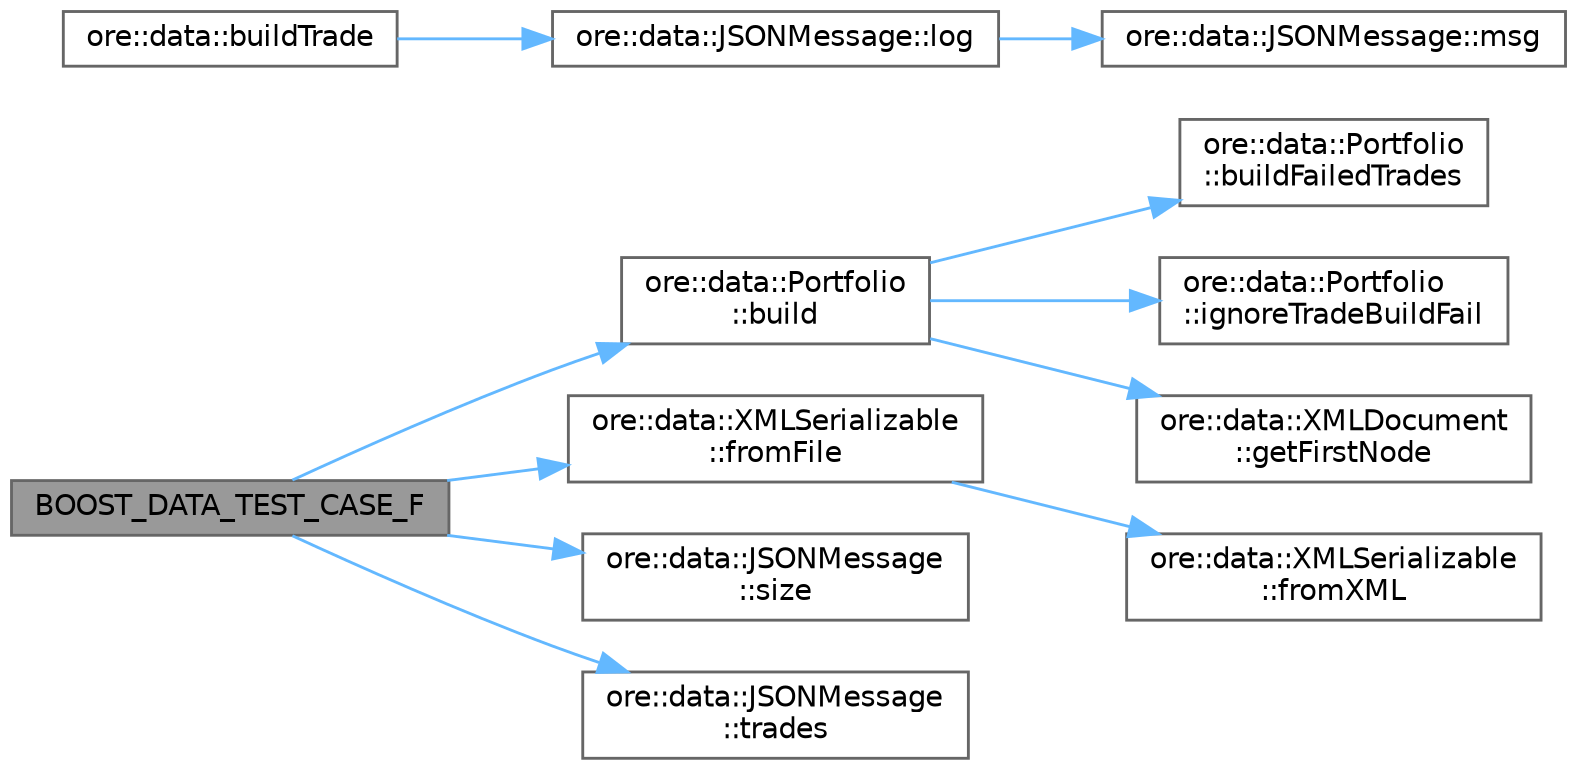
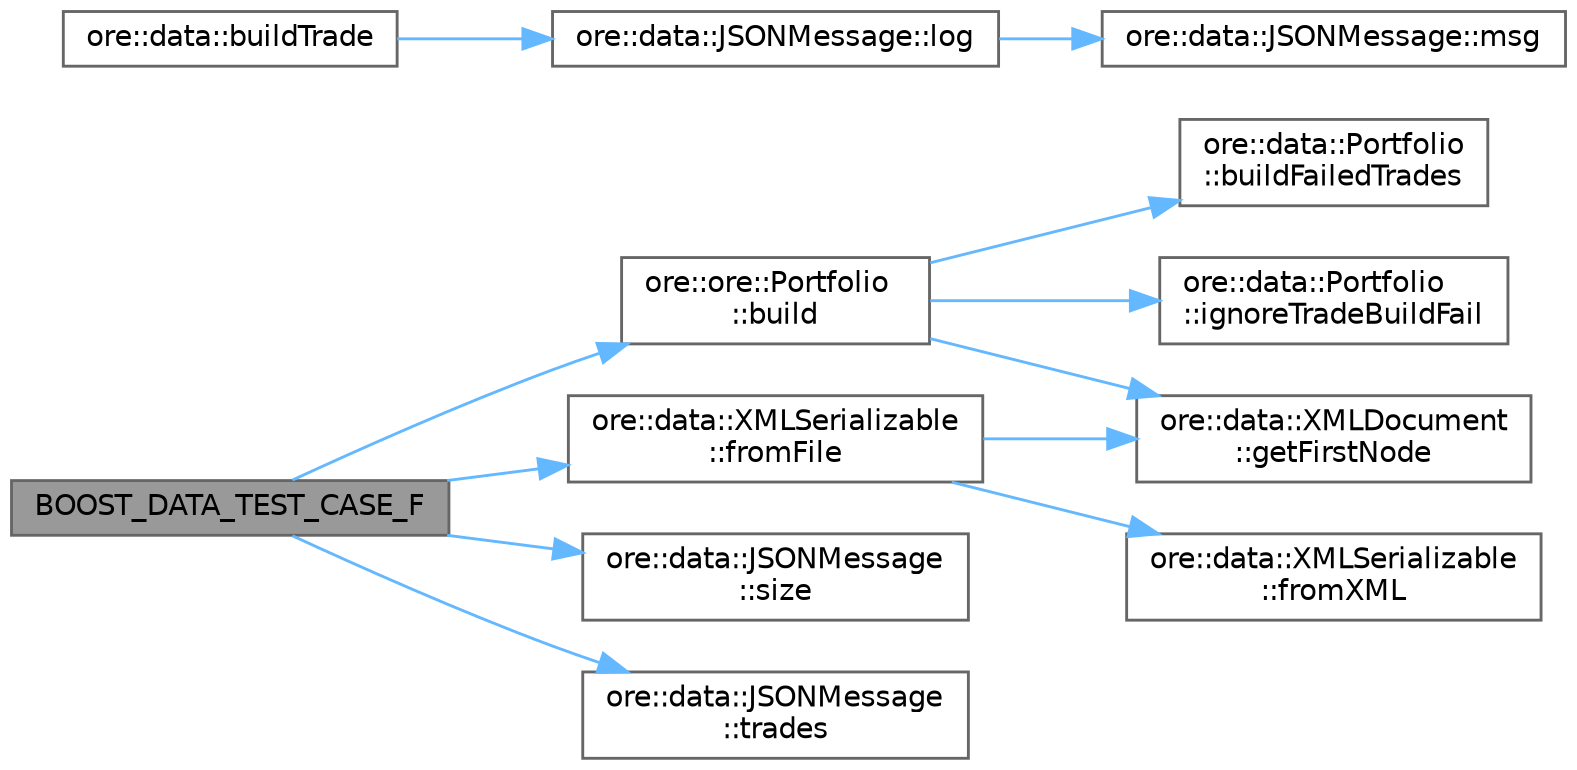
node "ore::data::Portfolio ::build": label "ore::data::Portfolio ::build" -> "ore::ore::Portfolio ::build"
edge "ore::data::XMLSerializable ::fromFile" -> "ore::data::XMLDocument ::getFirstNode": added
